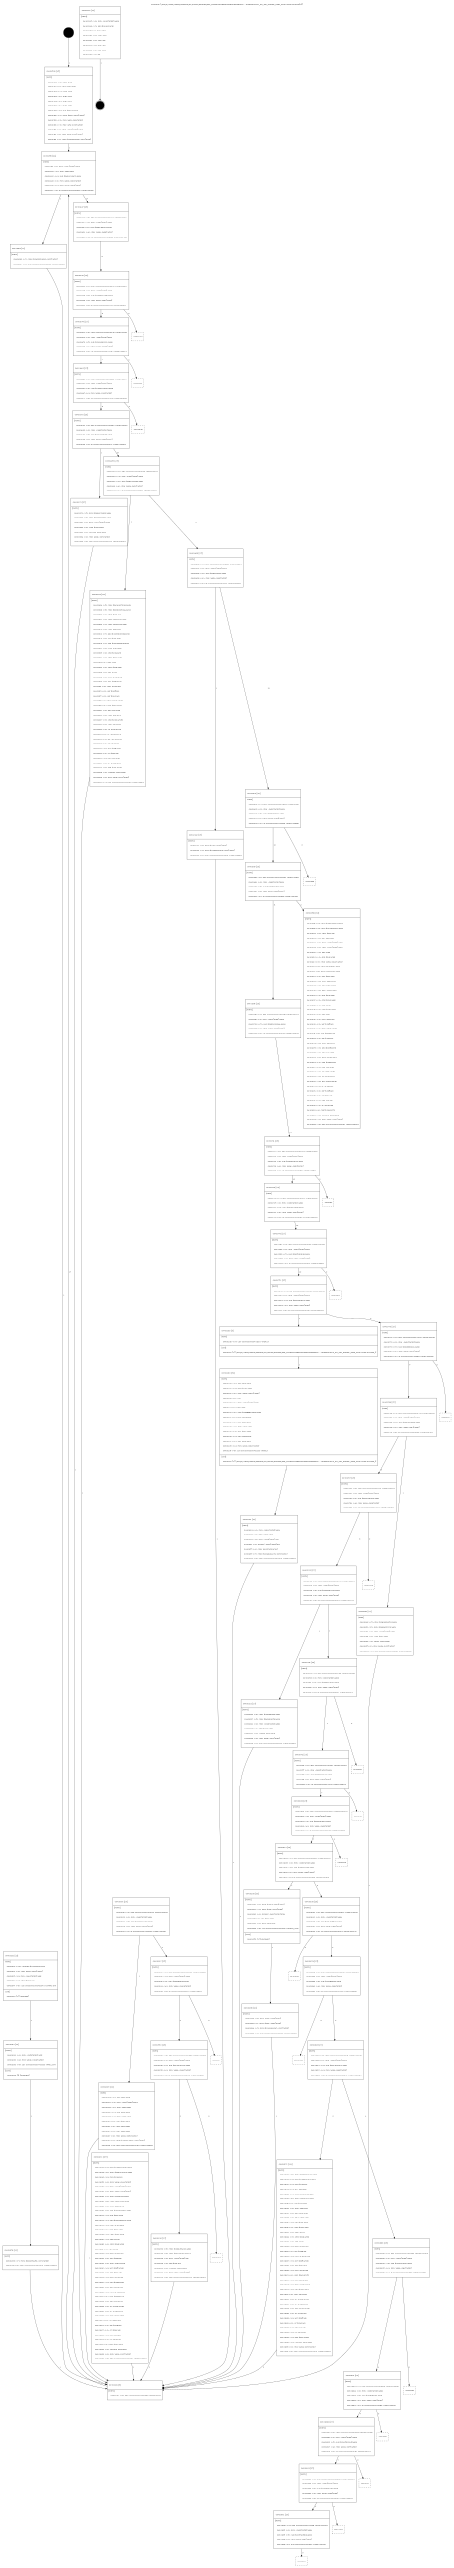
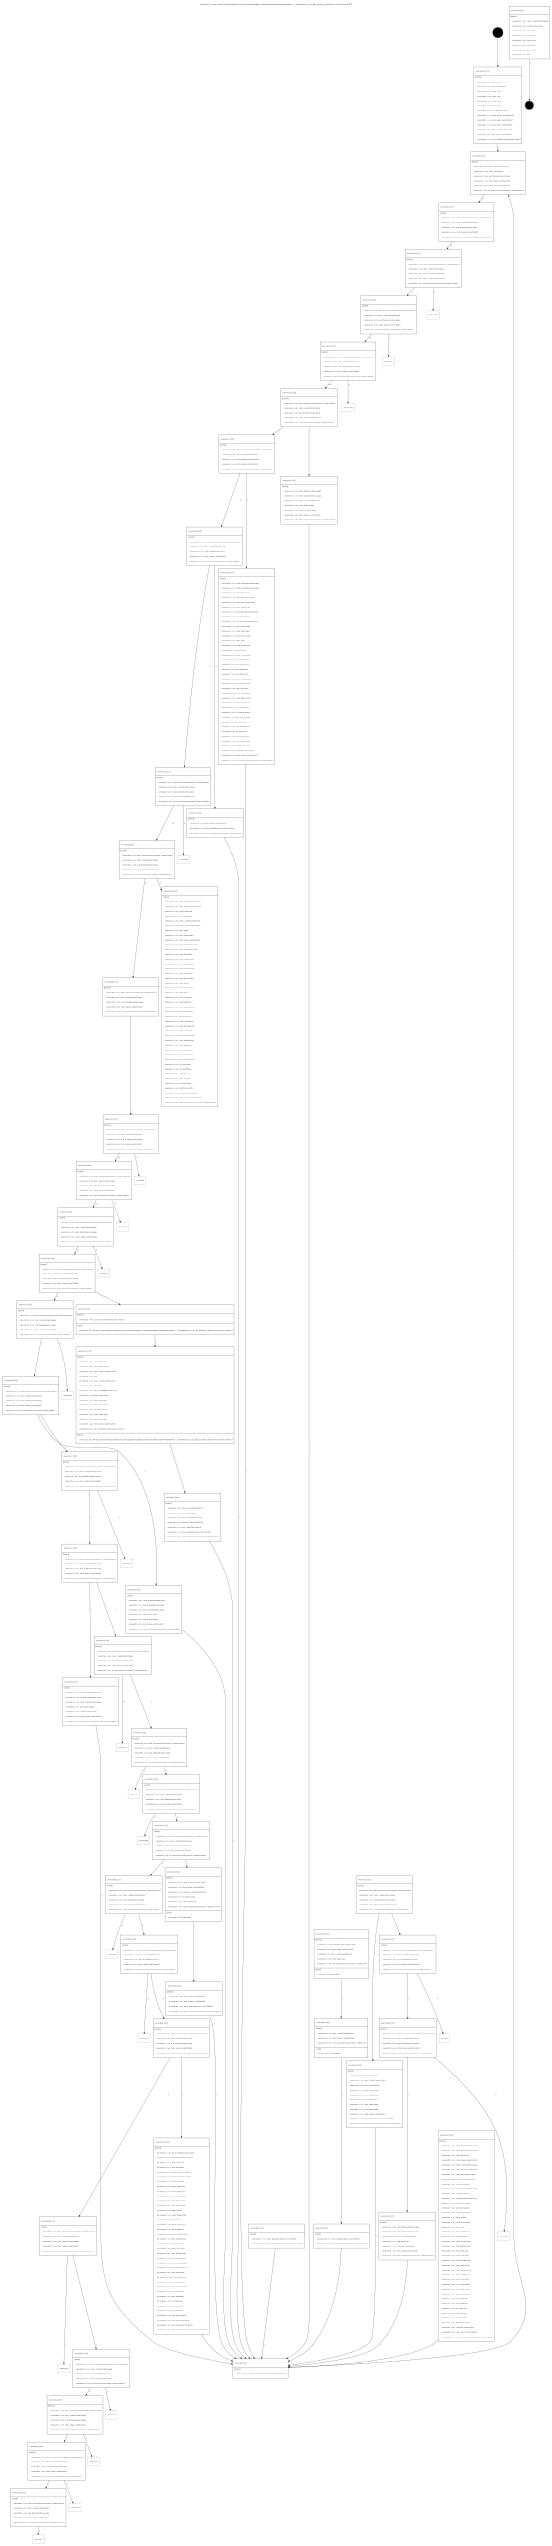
edge "0x4015fd [26]" -> "0x401ae0 [12]": removed, label "1"
node "0x401e73": added
